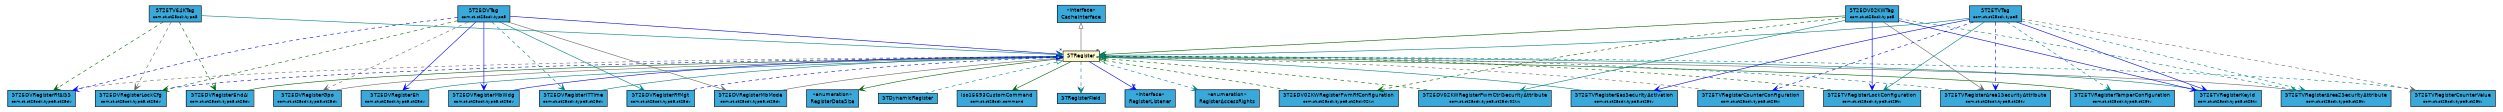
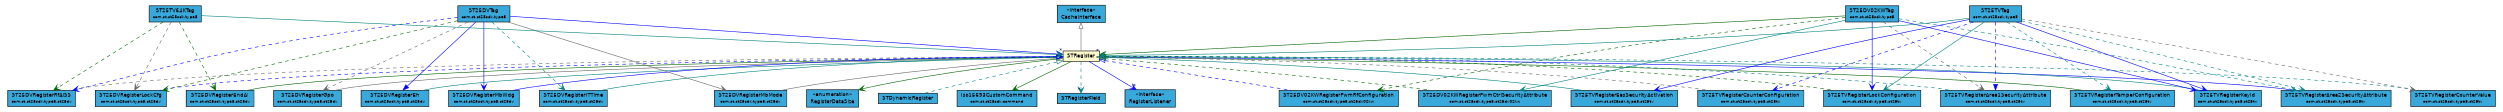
edge "ST25DV02KWTag" -> "ST25TVRegisterArea1SecurityAttribute": style solid -> dashed
edge "ST25TVTag" -> "ST25TVRegisterArea1SecurityAttribute": arrowhead open -> normal
edge "ST25DVTag" -> "ST25DVRegisterEh": arrowhead open -> normal
edge "ST25TVRegisterArea2SecurityAttribute" -> "STRegister": color gray40 -> blue
edge "ST25DV02KWRegisterPwmRfConfiguration" -> "STRegister": color darkgreen -> blue
node "ST25DVRegisterRfMgt": removed
node "RegisterAccessRights": removed
